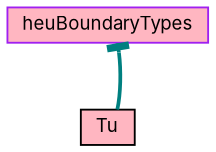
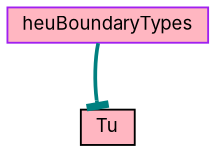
edge "Tu" -> "heuBoundaryTypes": reversed
